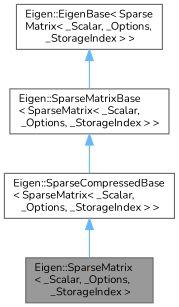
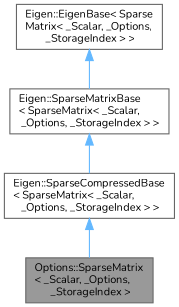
node "Eigen::SparseMatrix < _Scalar, _Options, _StorageIndex >": label "Eigen::SparseMatrix < _Scalar, _Options, _StorageIndex >" -> "Options::SparseMatrix < _Scalar, _Options, _StorageIndex >"
